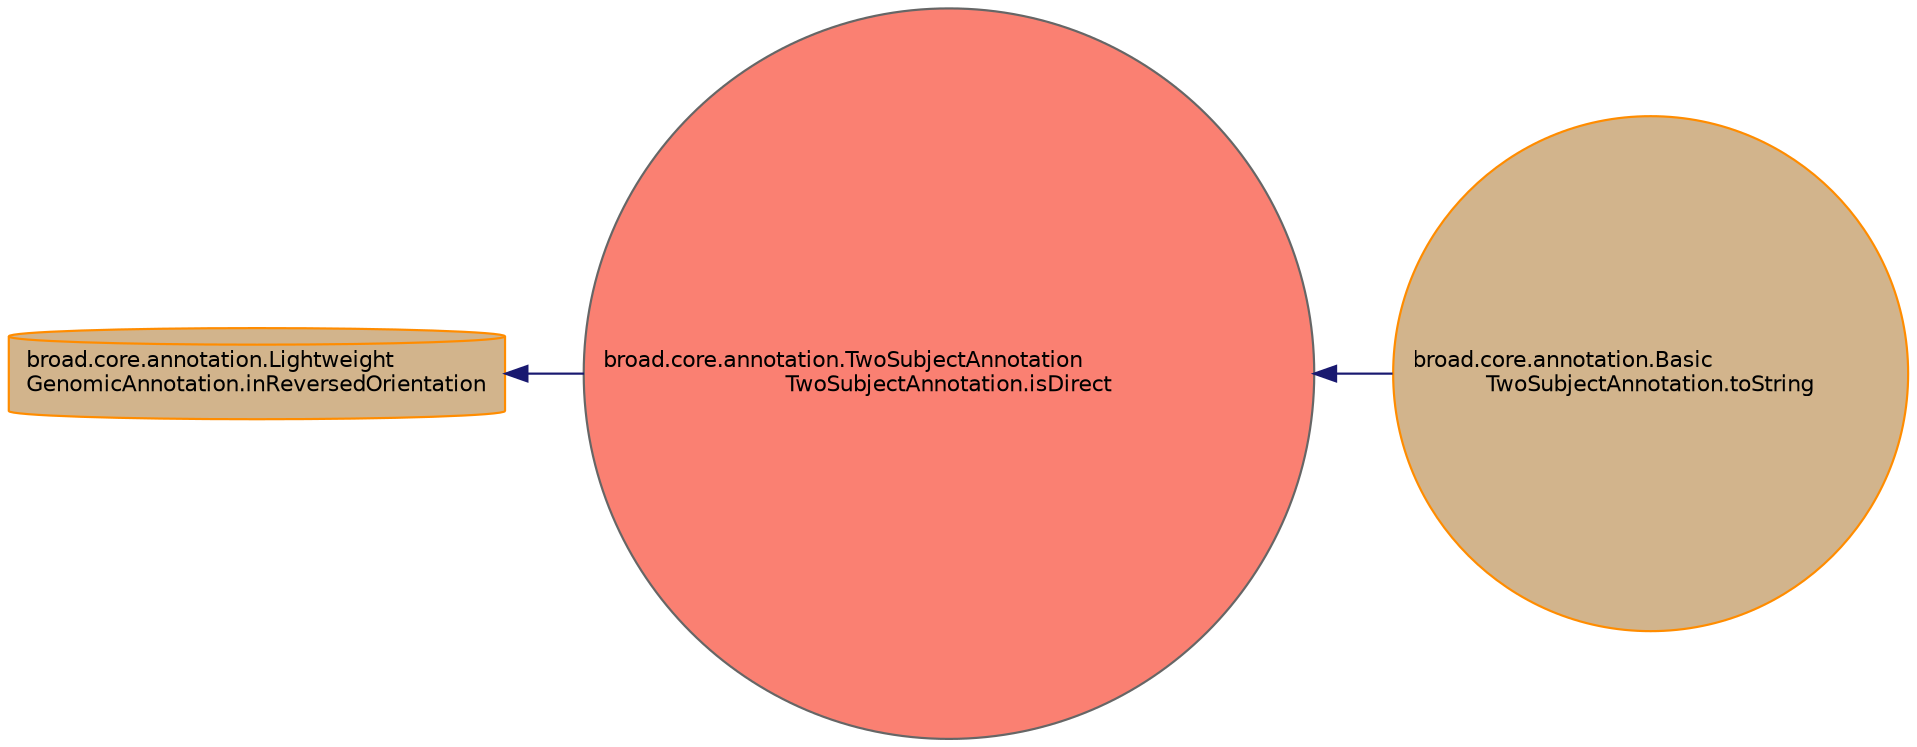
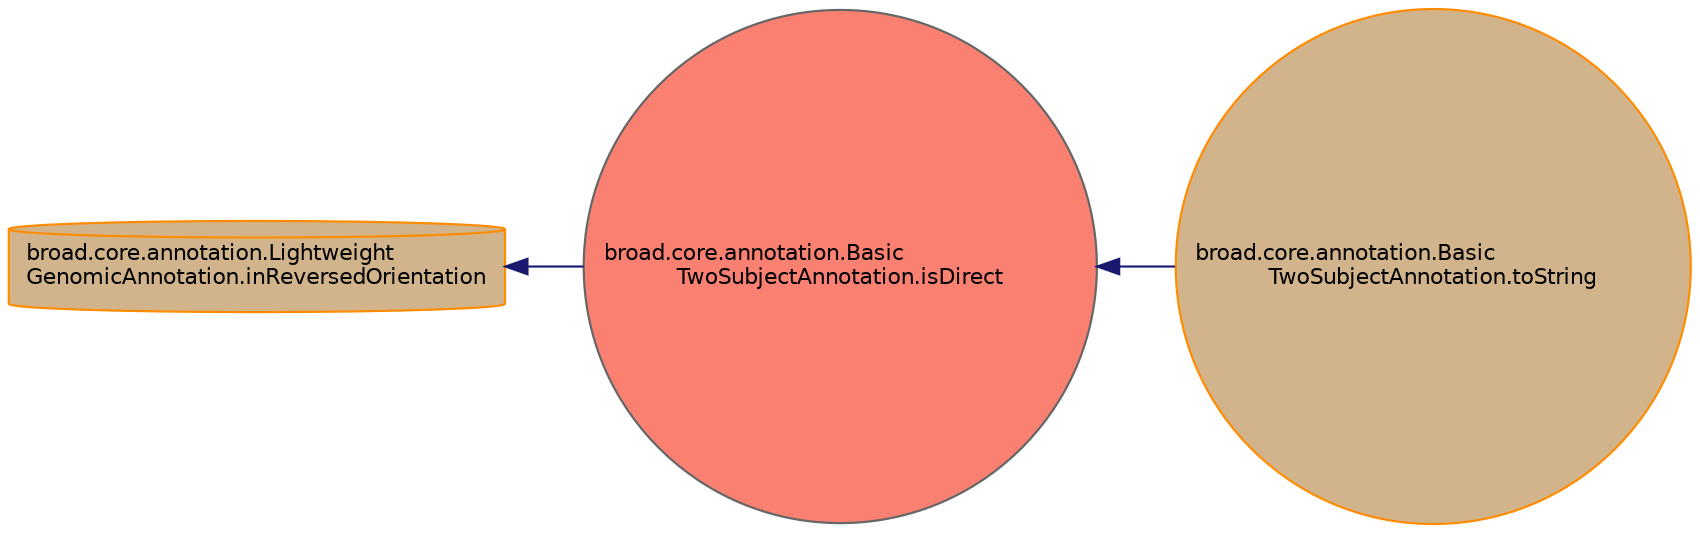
node "broad.core.annotation.TwoSubjectAnnotation TwoSubjectAnnotation.isDirect": label "broad.core.annotation.TwoSubjectAnnotation TwoSubjectAnnotation.isDirect" -> "broad.core.annotation.Basic TwoSubjectAnnotation.isDirect"
